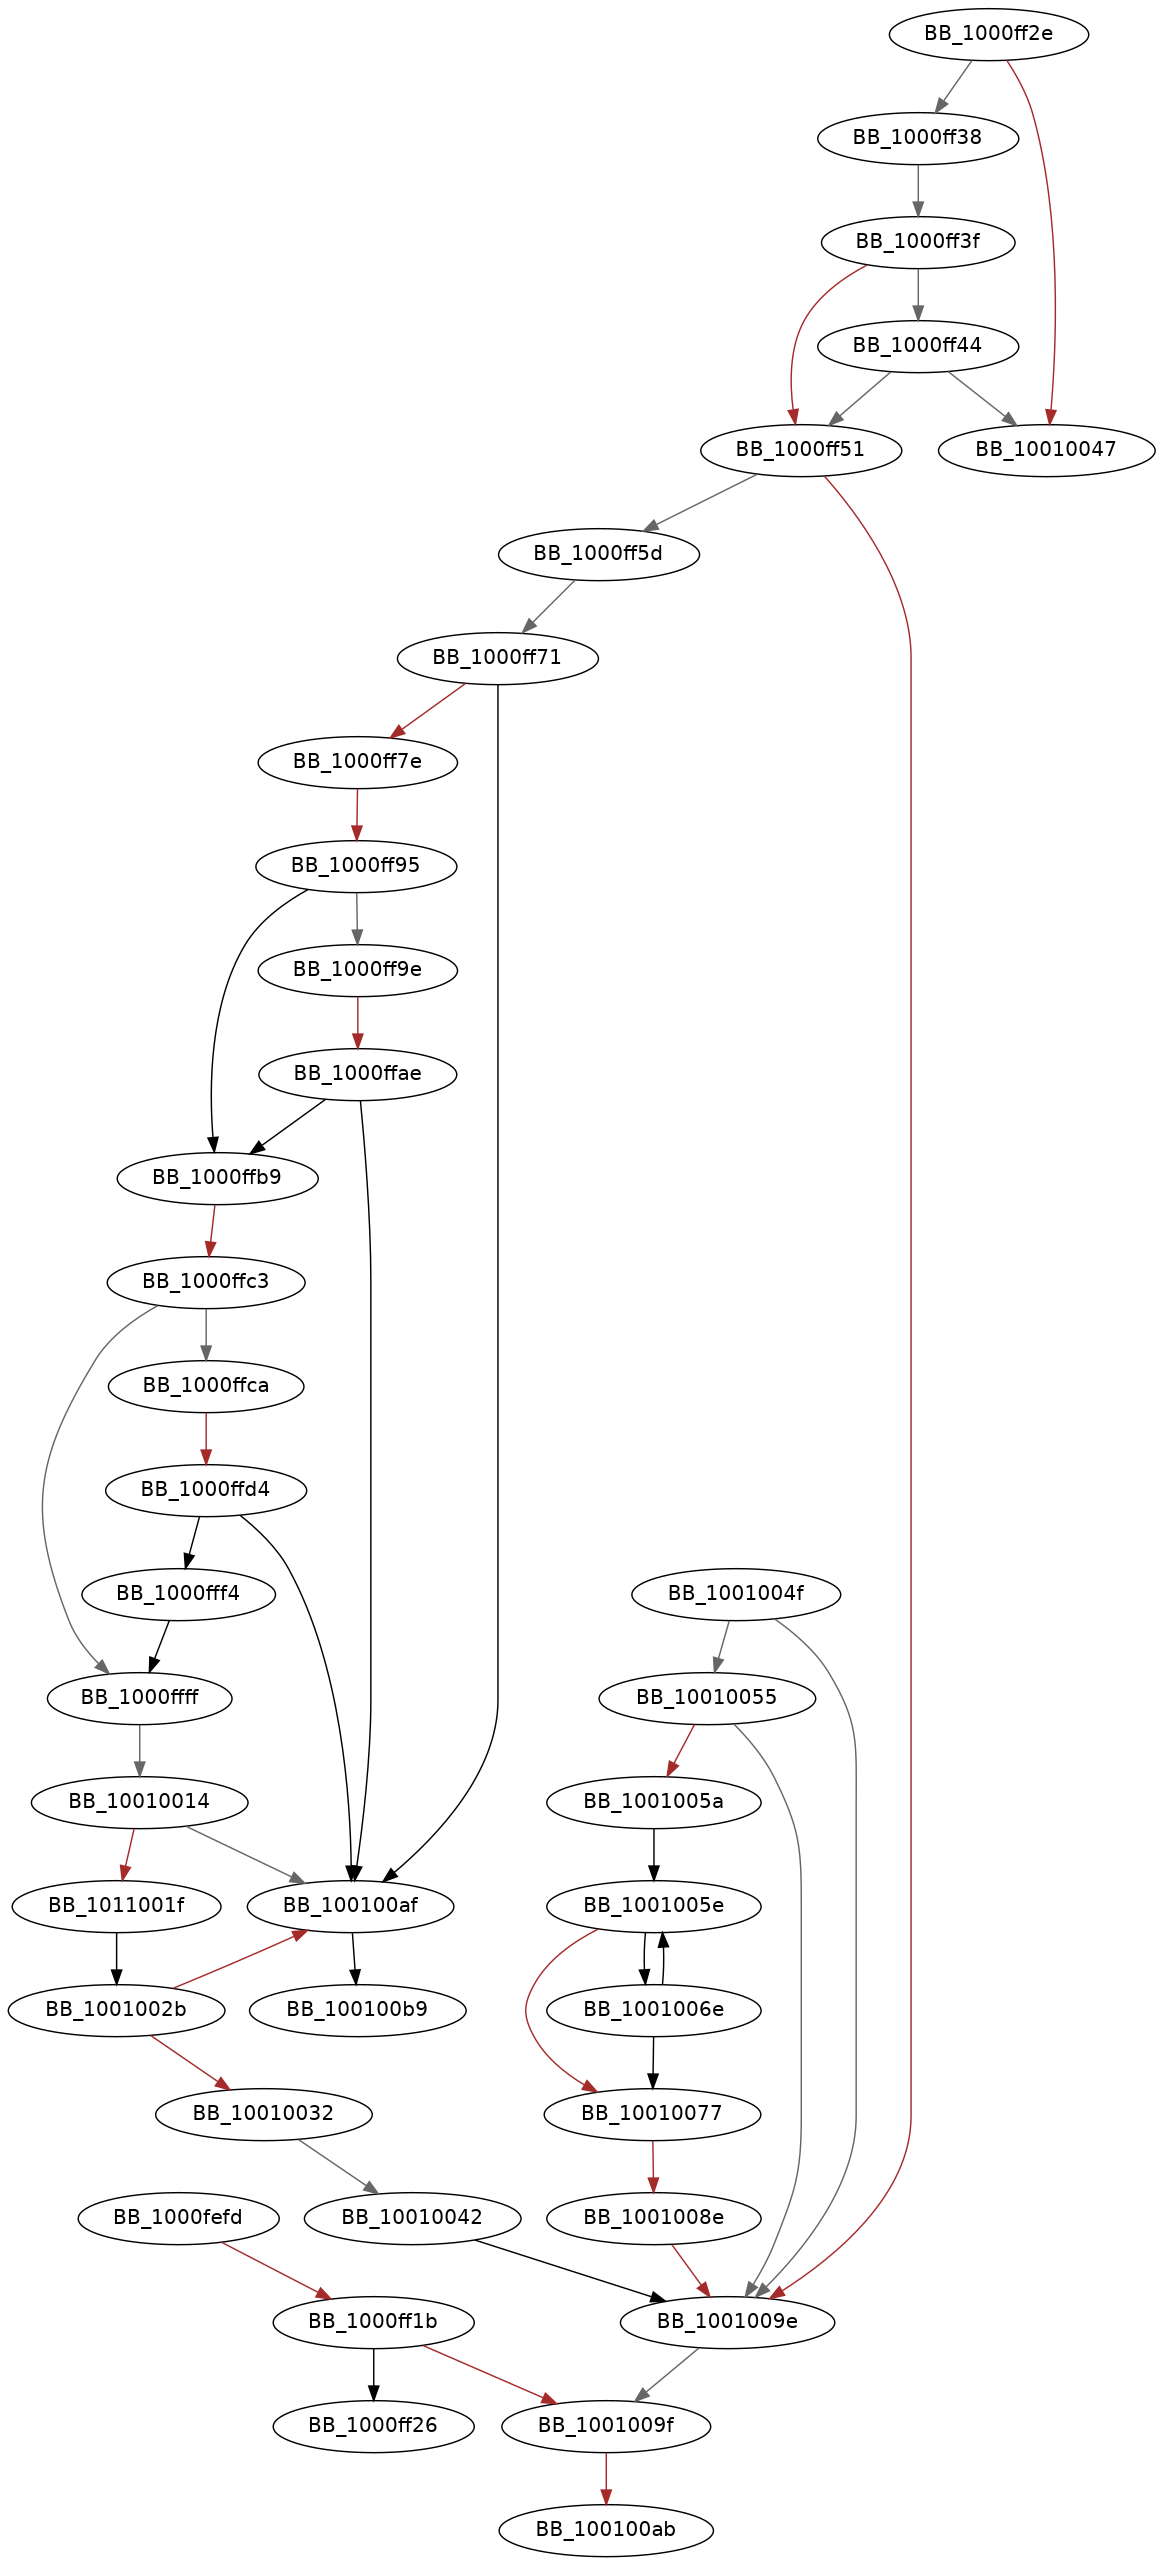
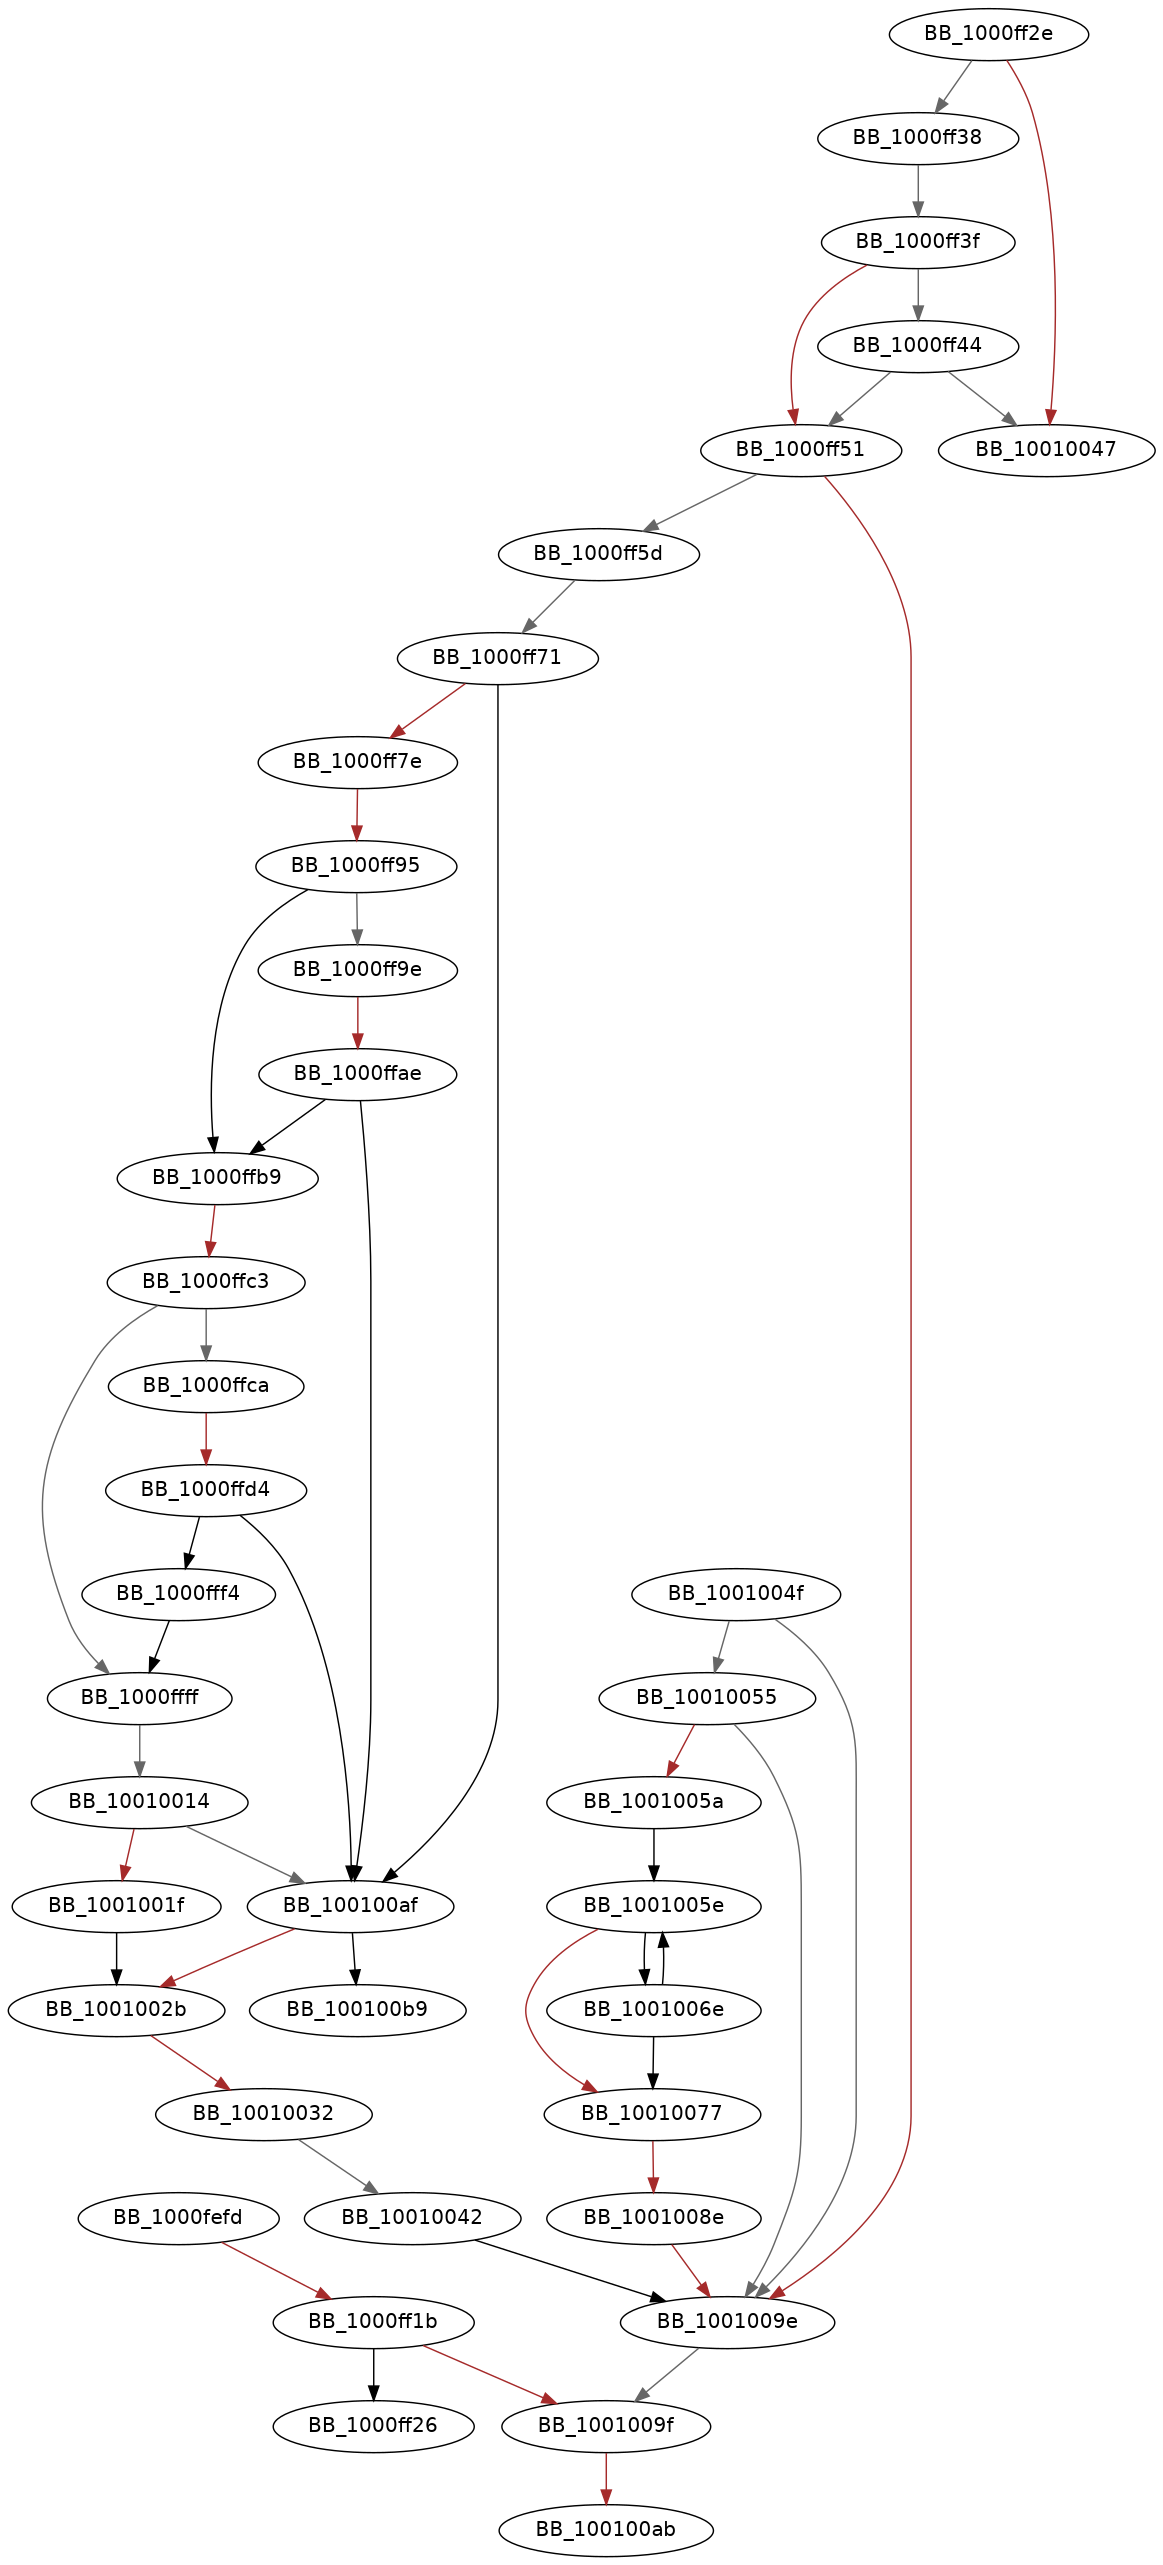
node "BB_1011001f": label "BB_1011001f" -> "BB_1001001f"
edge "BB_1001002b" -> "BB_100100af": reversed
